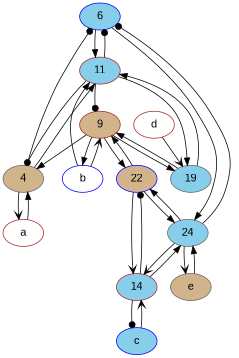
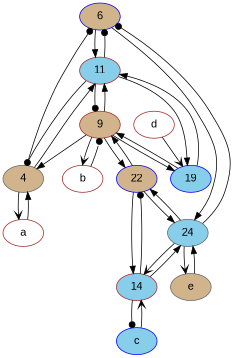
node "6": fillcolor skyblue -> tan
edge "b" -> "11": now "9" -> "11"
edge "9" -> "b": arrowhead normal -> vee
edge "b" -> "9": arrowhead vee -> dot
node "b": color blue -> brown
node "19": color gray40 -> blue
edge "22" -> "14": arrowhead vee -> normal
